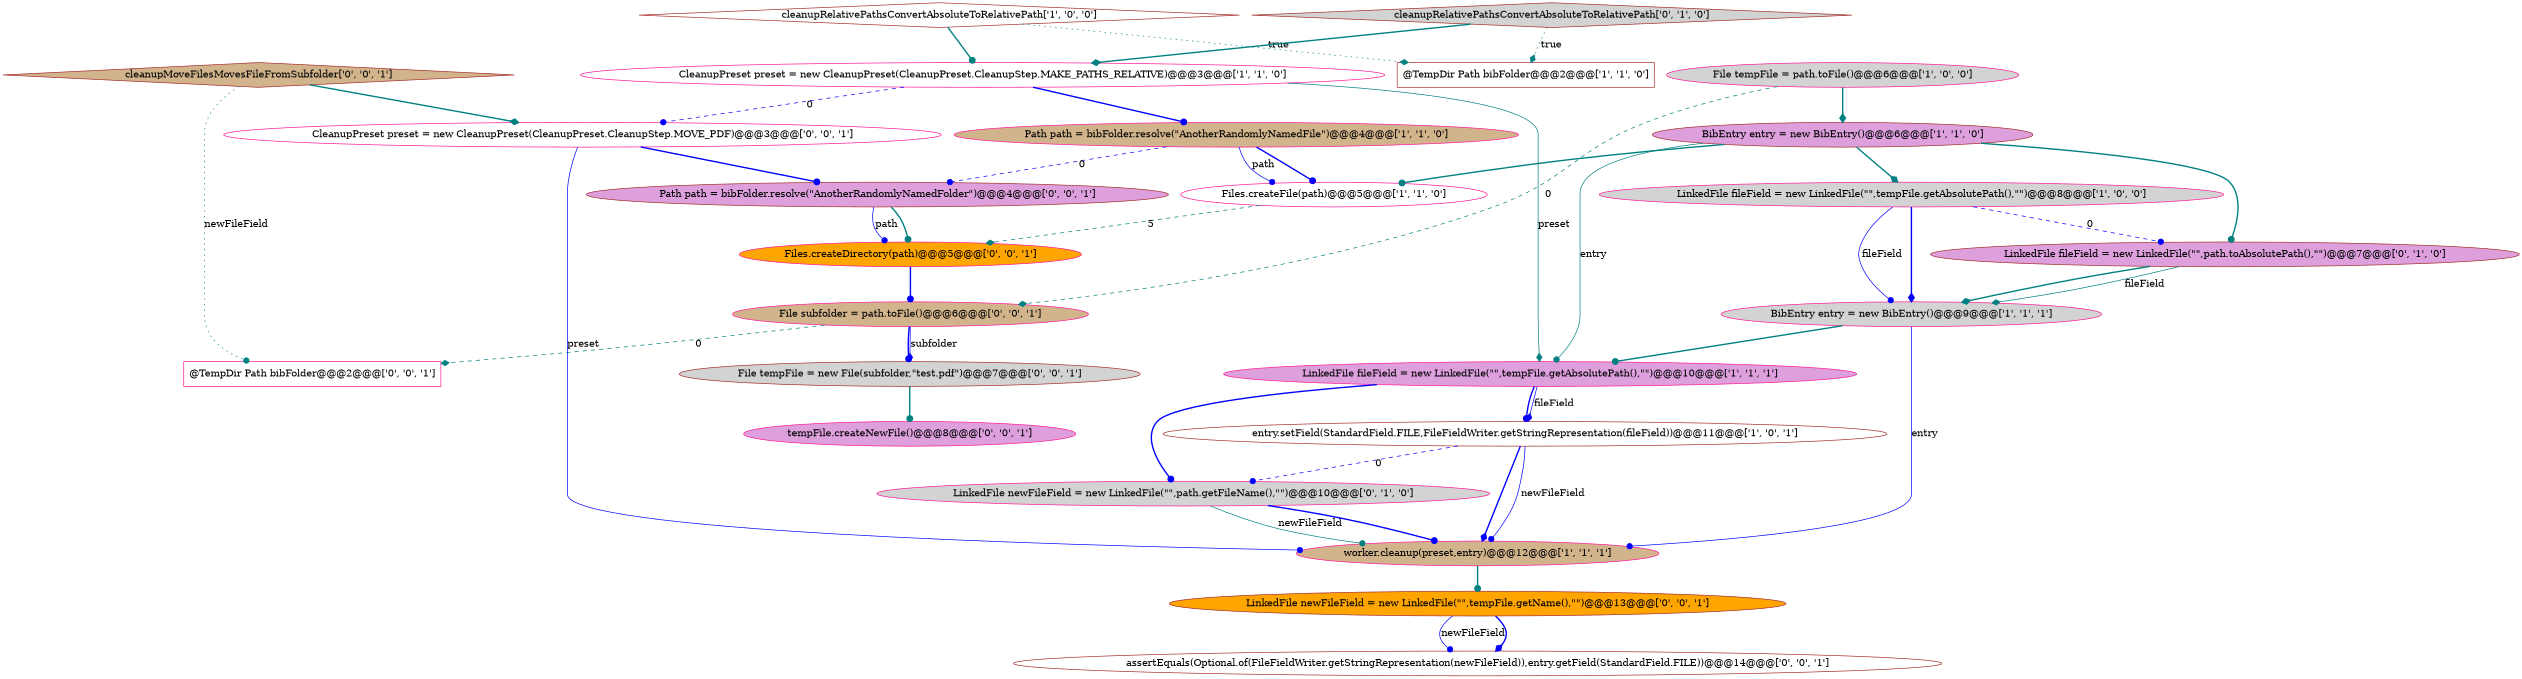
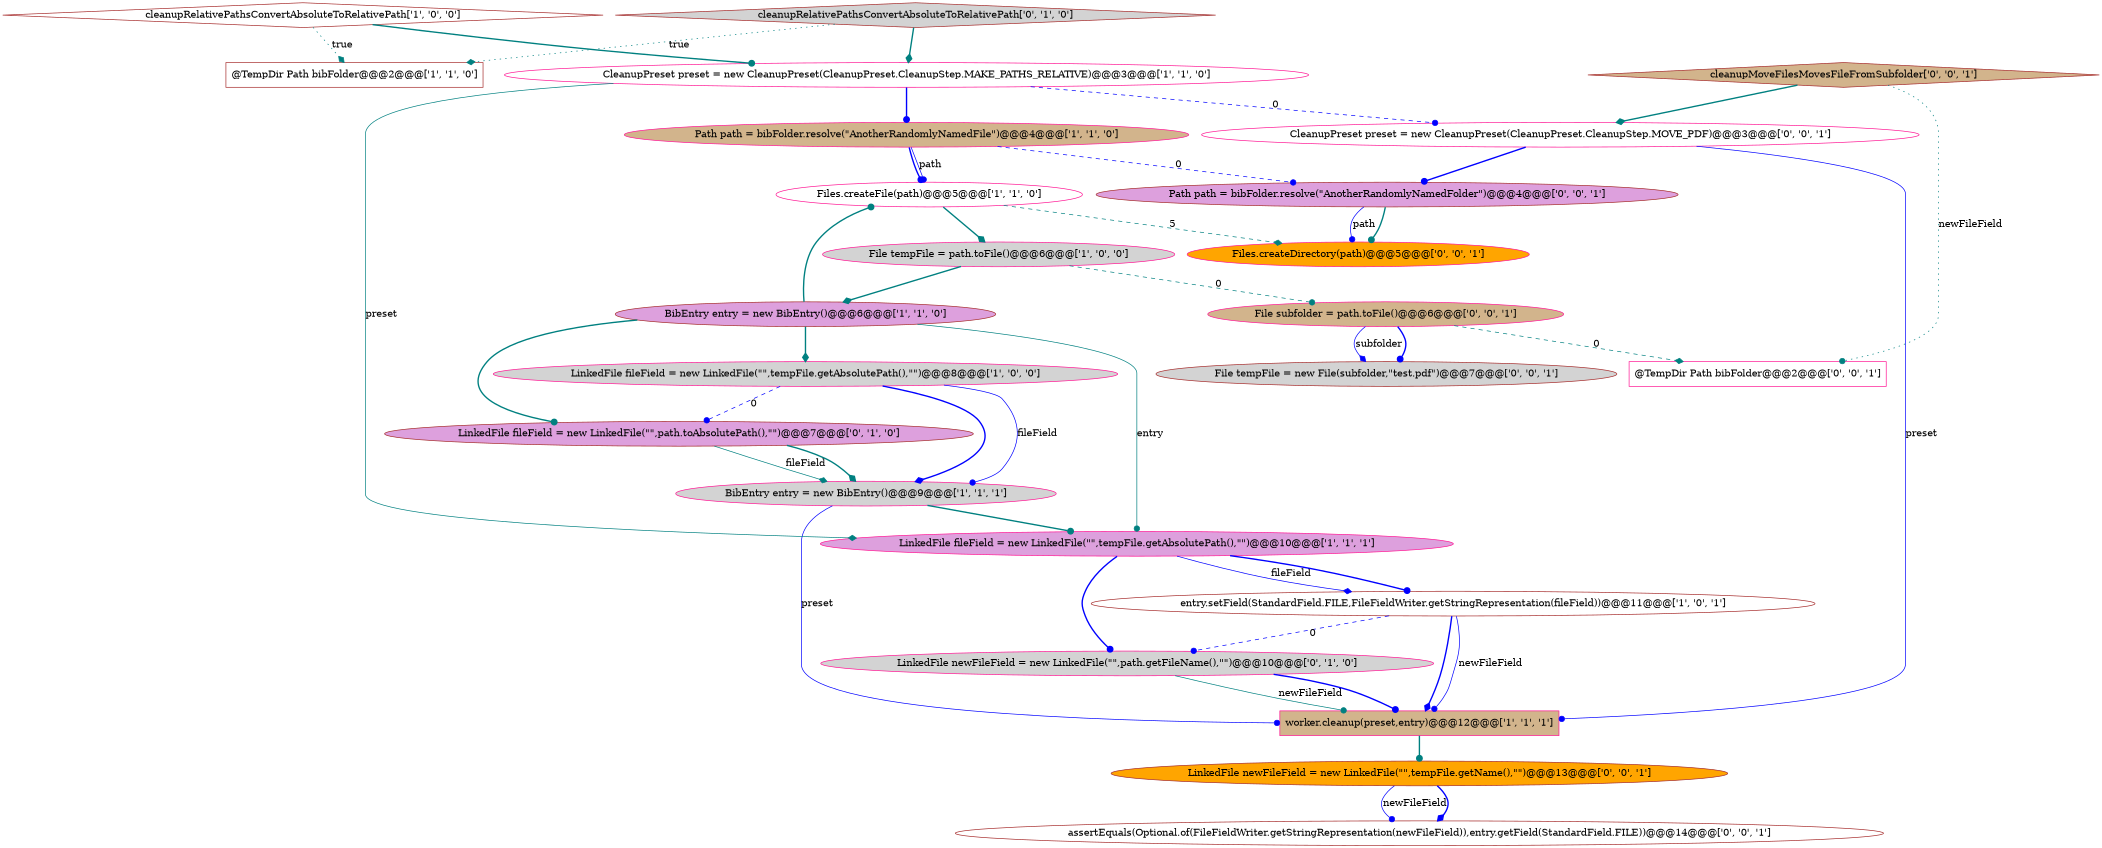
edge "Files.createFile(path)@@@5@@@['1', '1', '0']" -> "File tempFile = path.toFile()@@@6@@@['1', '0', '0']": added
edge "File tempFile = path.toFile()@@@6@@@['1', '0', '0']" -> "File subfolder = path.toFile()@@@6@@@['0', '0', '1']": arrowhead diamond -> dot
edge "Files.createDirectory(path)@@@5@@@['0', '0', '1']" -> "File subfolder = path.toFile()@@@6@@@['0', '0', '1']": removed
node "tempFile.createNewFile()@@@8@@@['0', '0', '1']": removed
edge "BibEntry entry = new BibEntry()@@@9@@@['1', '1', '1']" -> "worker.cleanup(preset,entry)@@@12@@@['1', '1', '1']": label "entry" -> "preset"
node "worker.cleanup(preset,entry)@@@12@@@['1', '1', '1']": shape ellipse -> box
